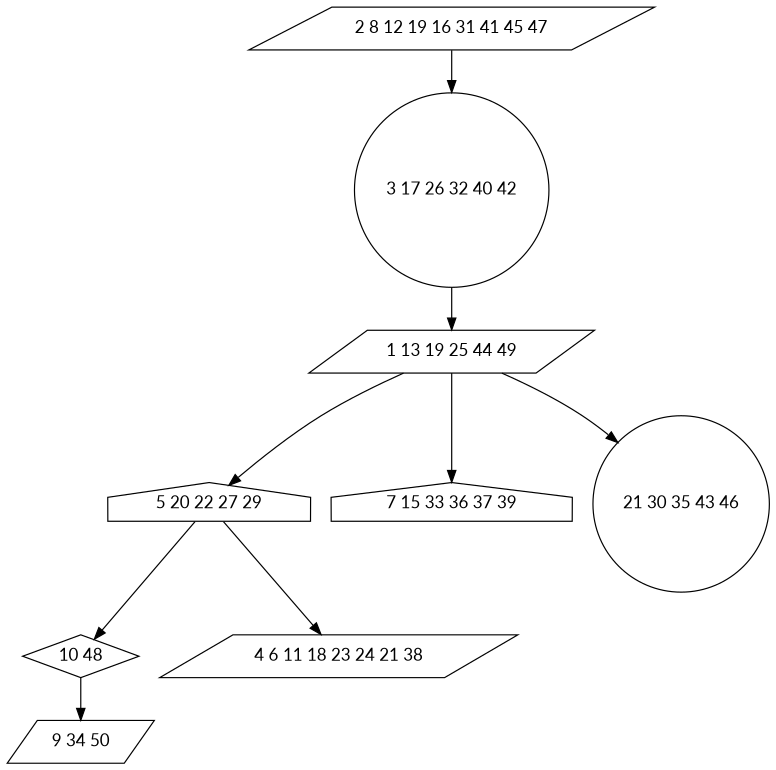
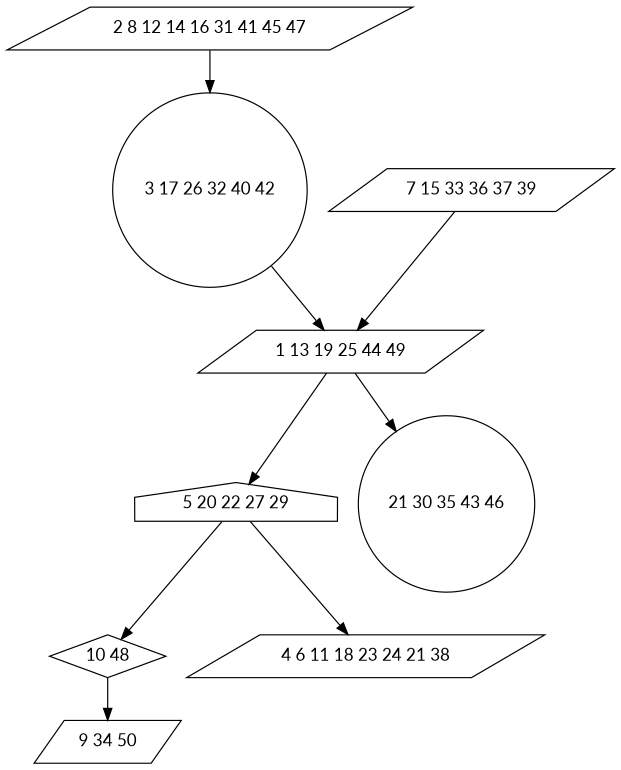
node "2 8 12 19 16 31 41 45 47": label "2 8 12 19 16 31 41 45 47" -> "2 8 12 14 16 31 41 45 47"
edge "1 13 19 25 44 49" -> "7 15 33 36 37 39": reversed
node "7 15 33 36 37 39": shape house -> parallelogram
